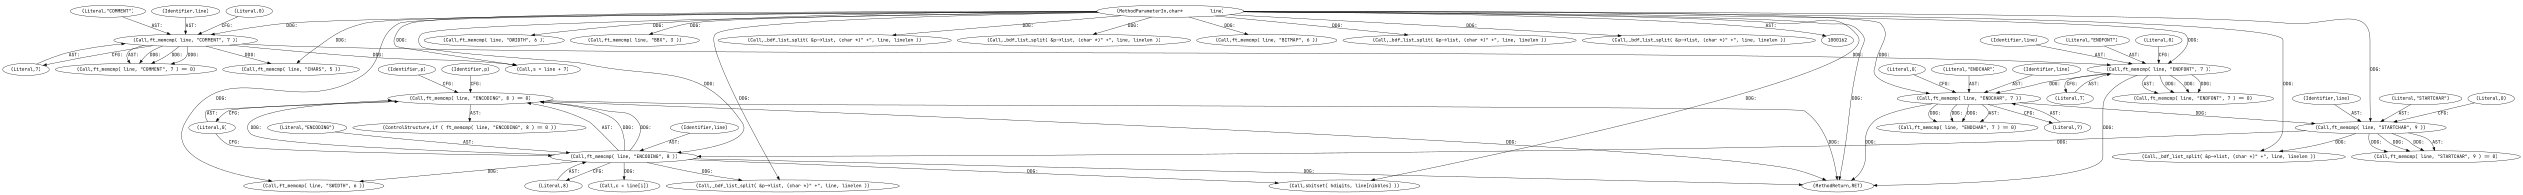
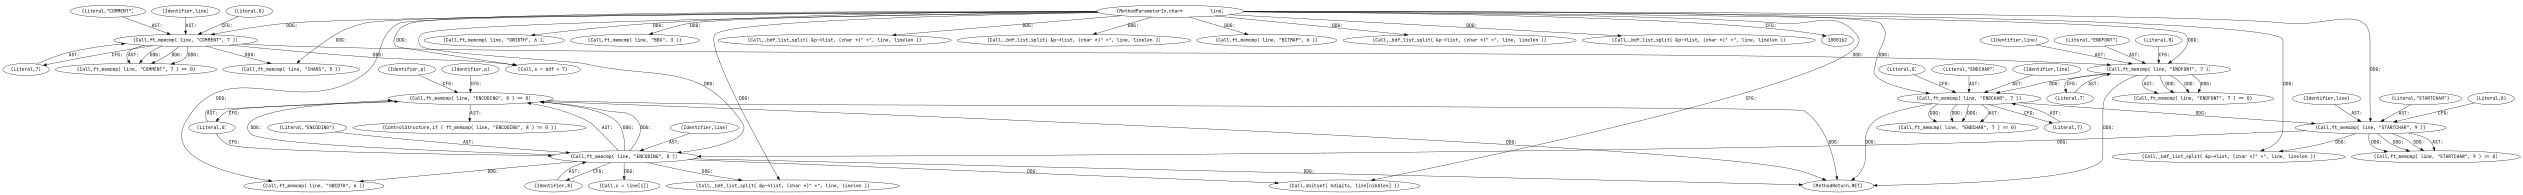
edge "(MethodParameterIn,char*          line)" -> "(MethodReturn,RET)": removed, label "DDG:"
edge "(MethodParameterIn,char*          line)" -> "1000162": label "AST: " -> "CFG: "
node "(Call,s = line + 7)": label "(Call,s = line + 7)" -> "(Call,s = bdf + 7)"
edge "(MethodParameterIn,char*          line)" -> "(Call,sbitset( hdigits, line[nibbles] ))": label "DDG: " -> "CFG: "
node "(Literal,8)": label "(Literal,8)" -> "(Identifier,8)"
